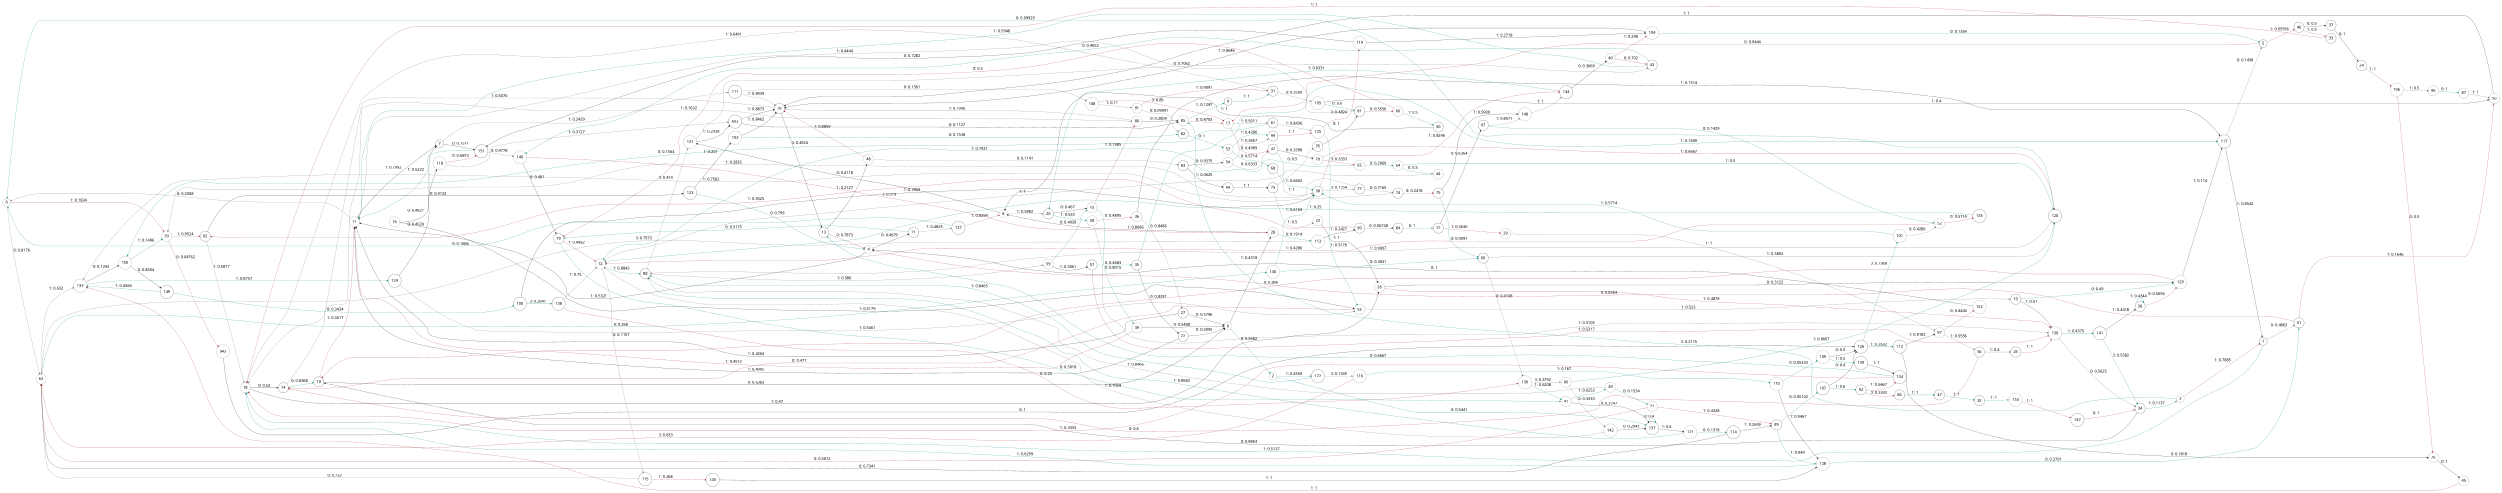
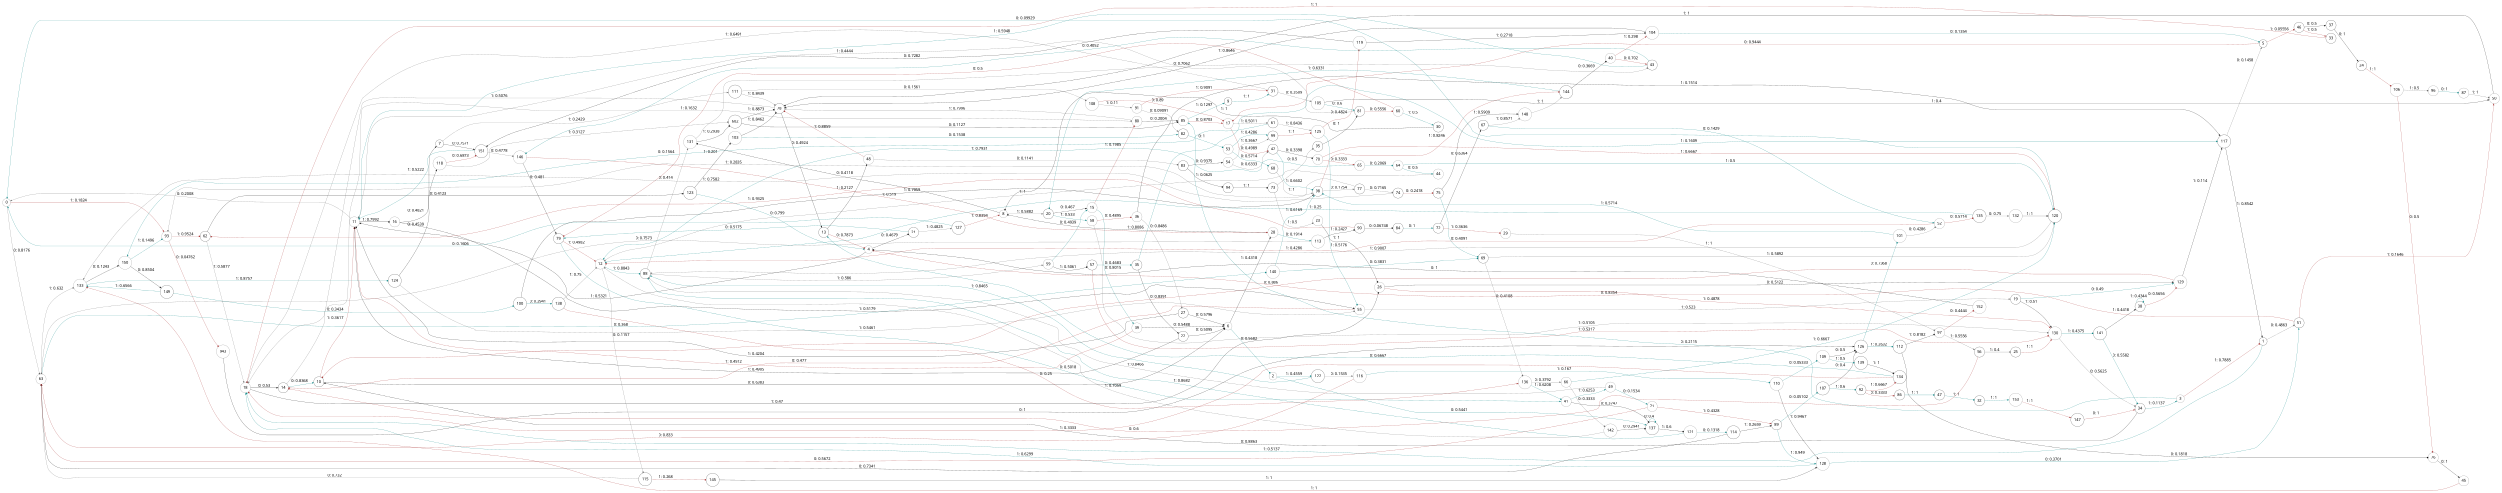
edge "11" -> "7": now "11" -> "16"
node "132": added
